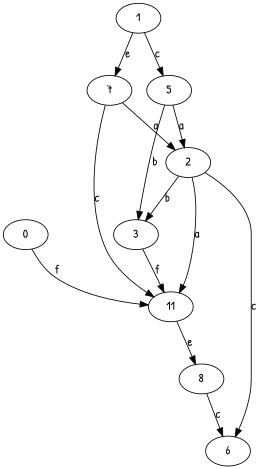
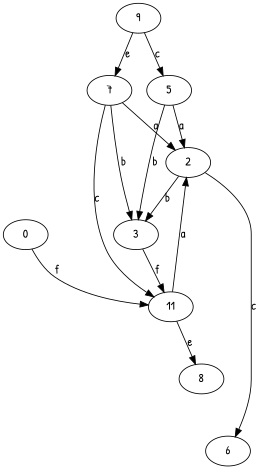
node "1": label "1" -> "9"
edge "7" -> "3": added, label "b"
edge "2" -> "11": reversed
edge "8" -> "6": removed, label "c"
